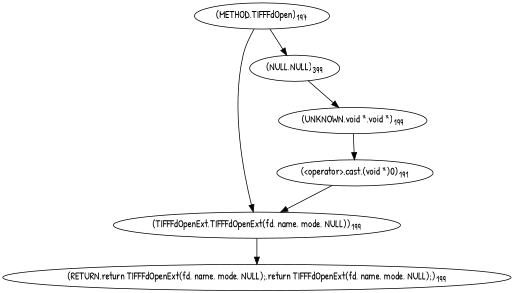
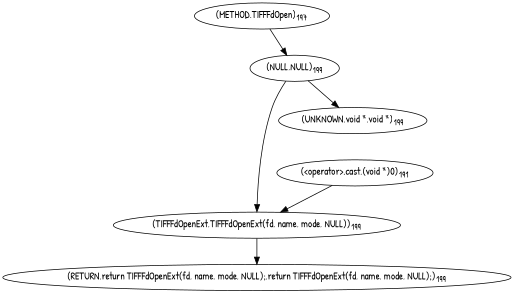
node "(NULL,NULL)": text "399" -> "199"
edge "(METHOD,TIFFFdOpen)" -> "(TIFFFdOpenExt,TIFFFdOpenExt(fd, name, mode, NULL))": now "(NULL,NULL)" -> "(TIFFFdOpenExt,TIFFFdOpenExt(fd, name, mode, NULL))"
edge "(UNKNOWN,void *,void *)" -> "(<operator>.cast,(void *)0)": removed
